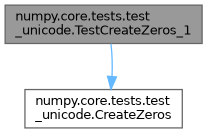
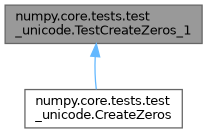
edge "numpy.core.tests.test _unicode.TestCreateZeros_1" -> "numpy.core.tests.test _unicode.CreateZeros": reversed
